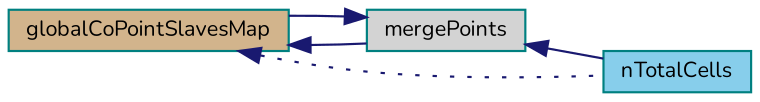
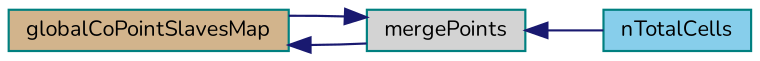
edge "nTotalCells" -> "globalCoPointSlavesMap": removed
